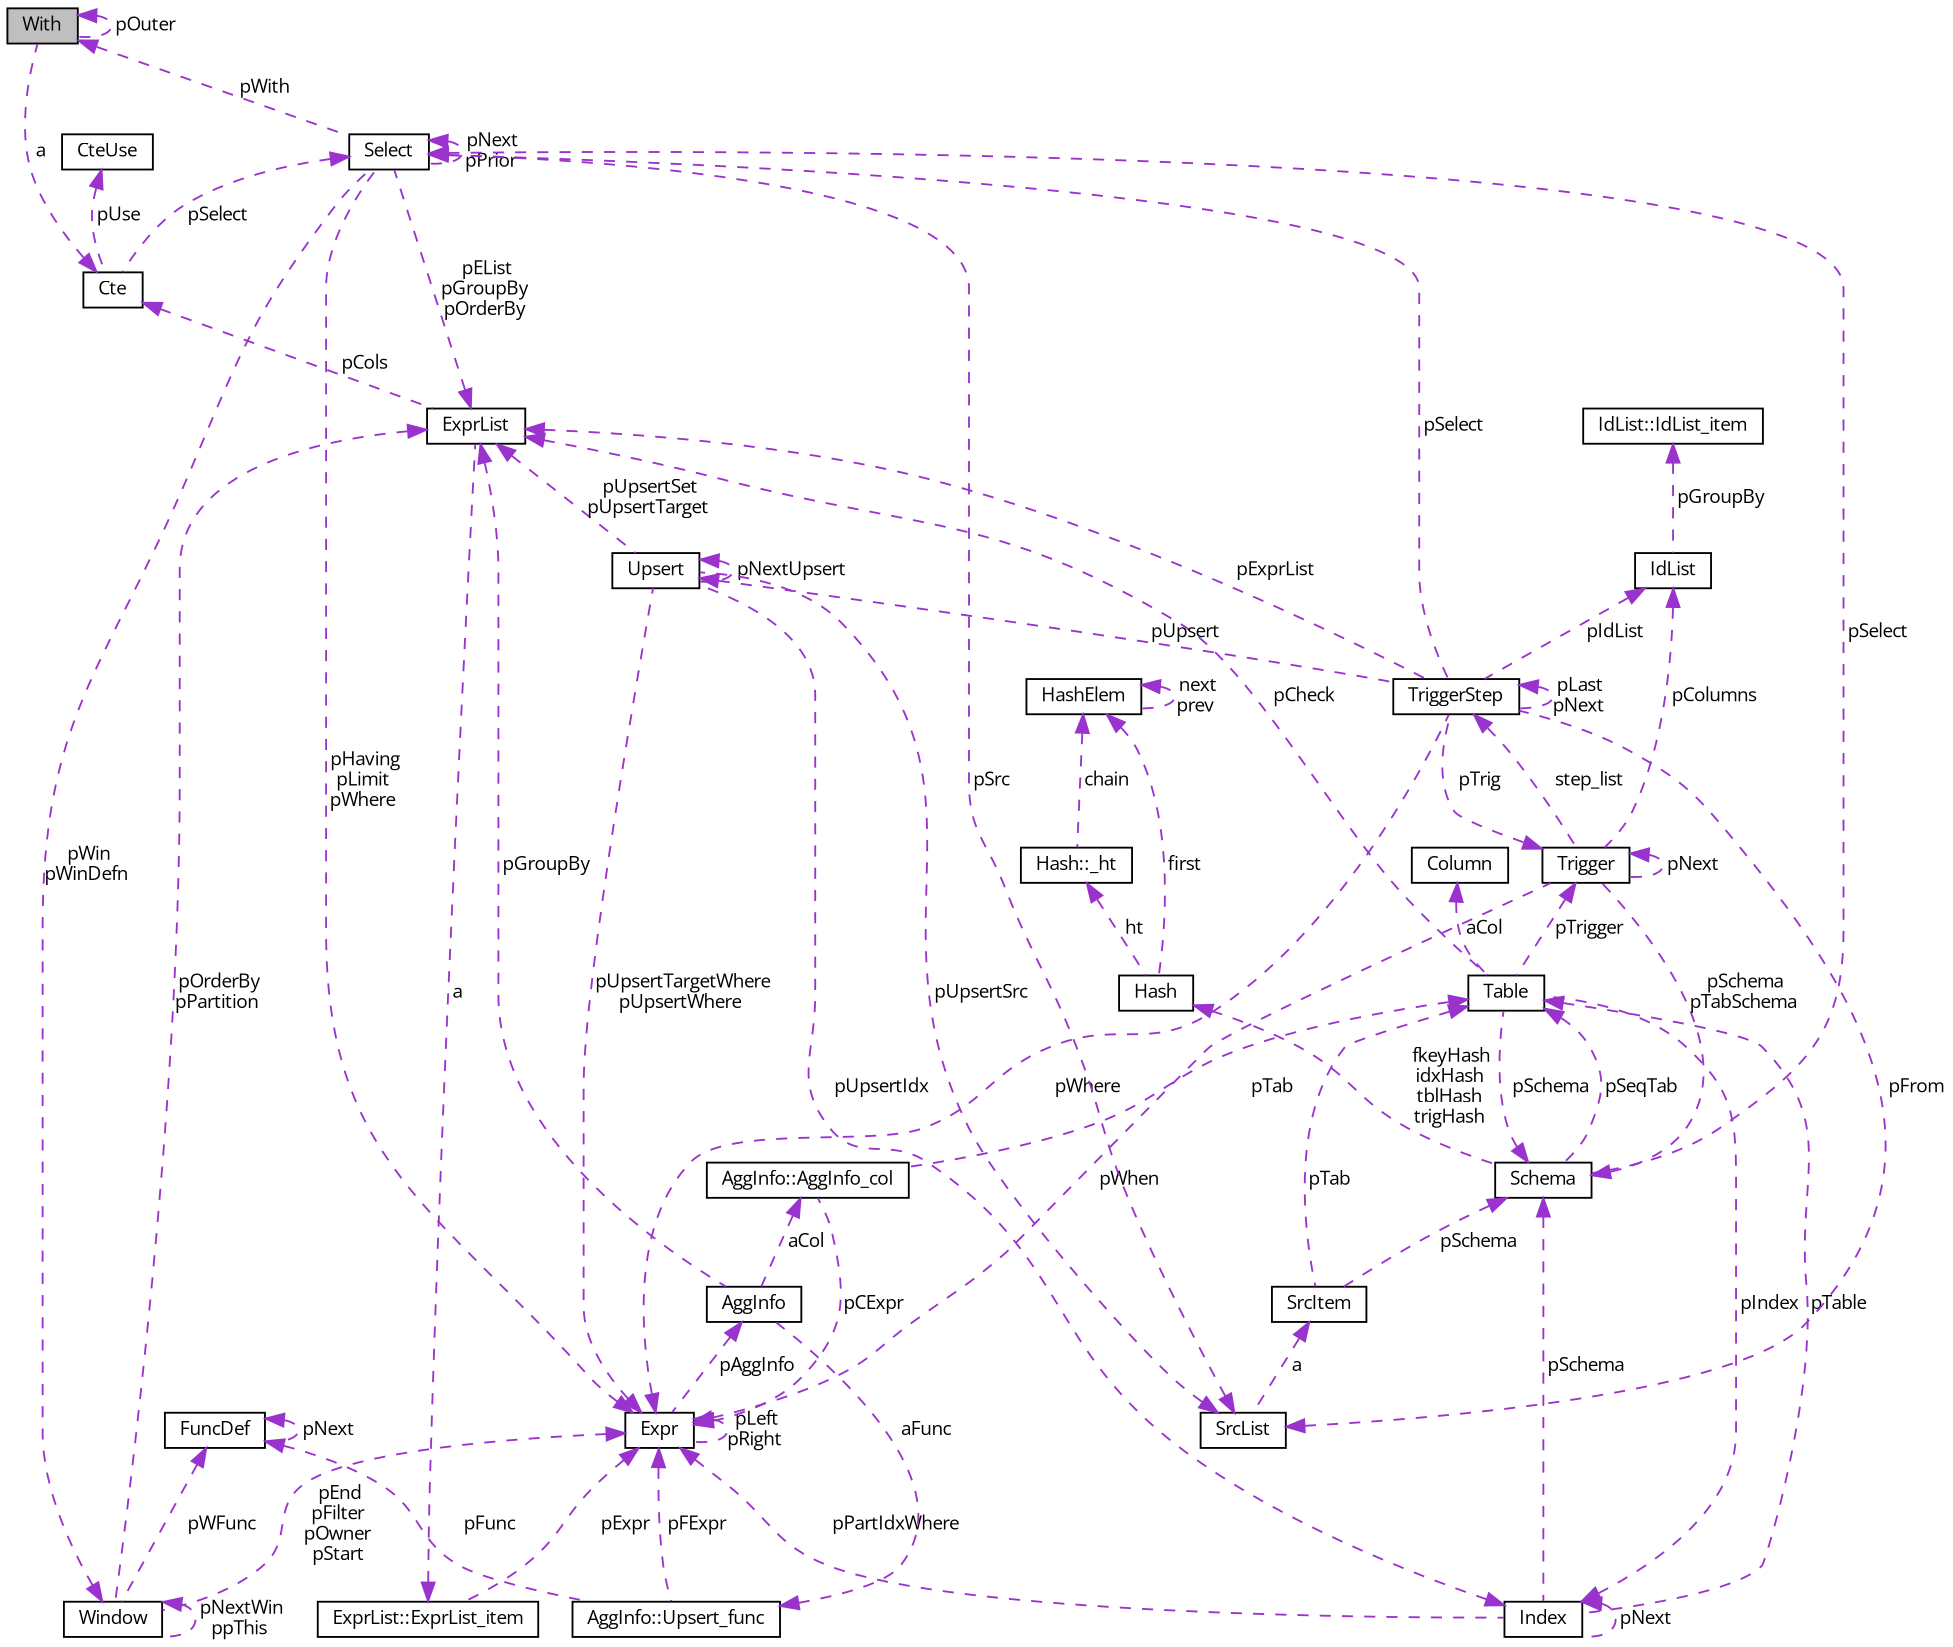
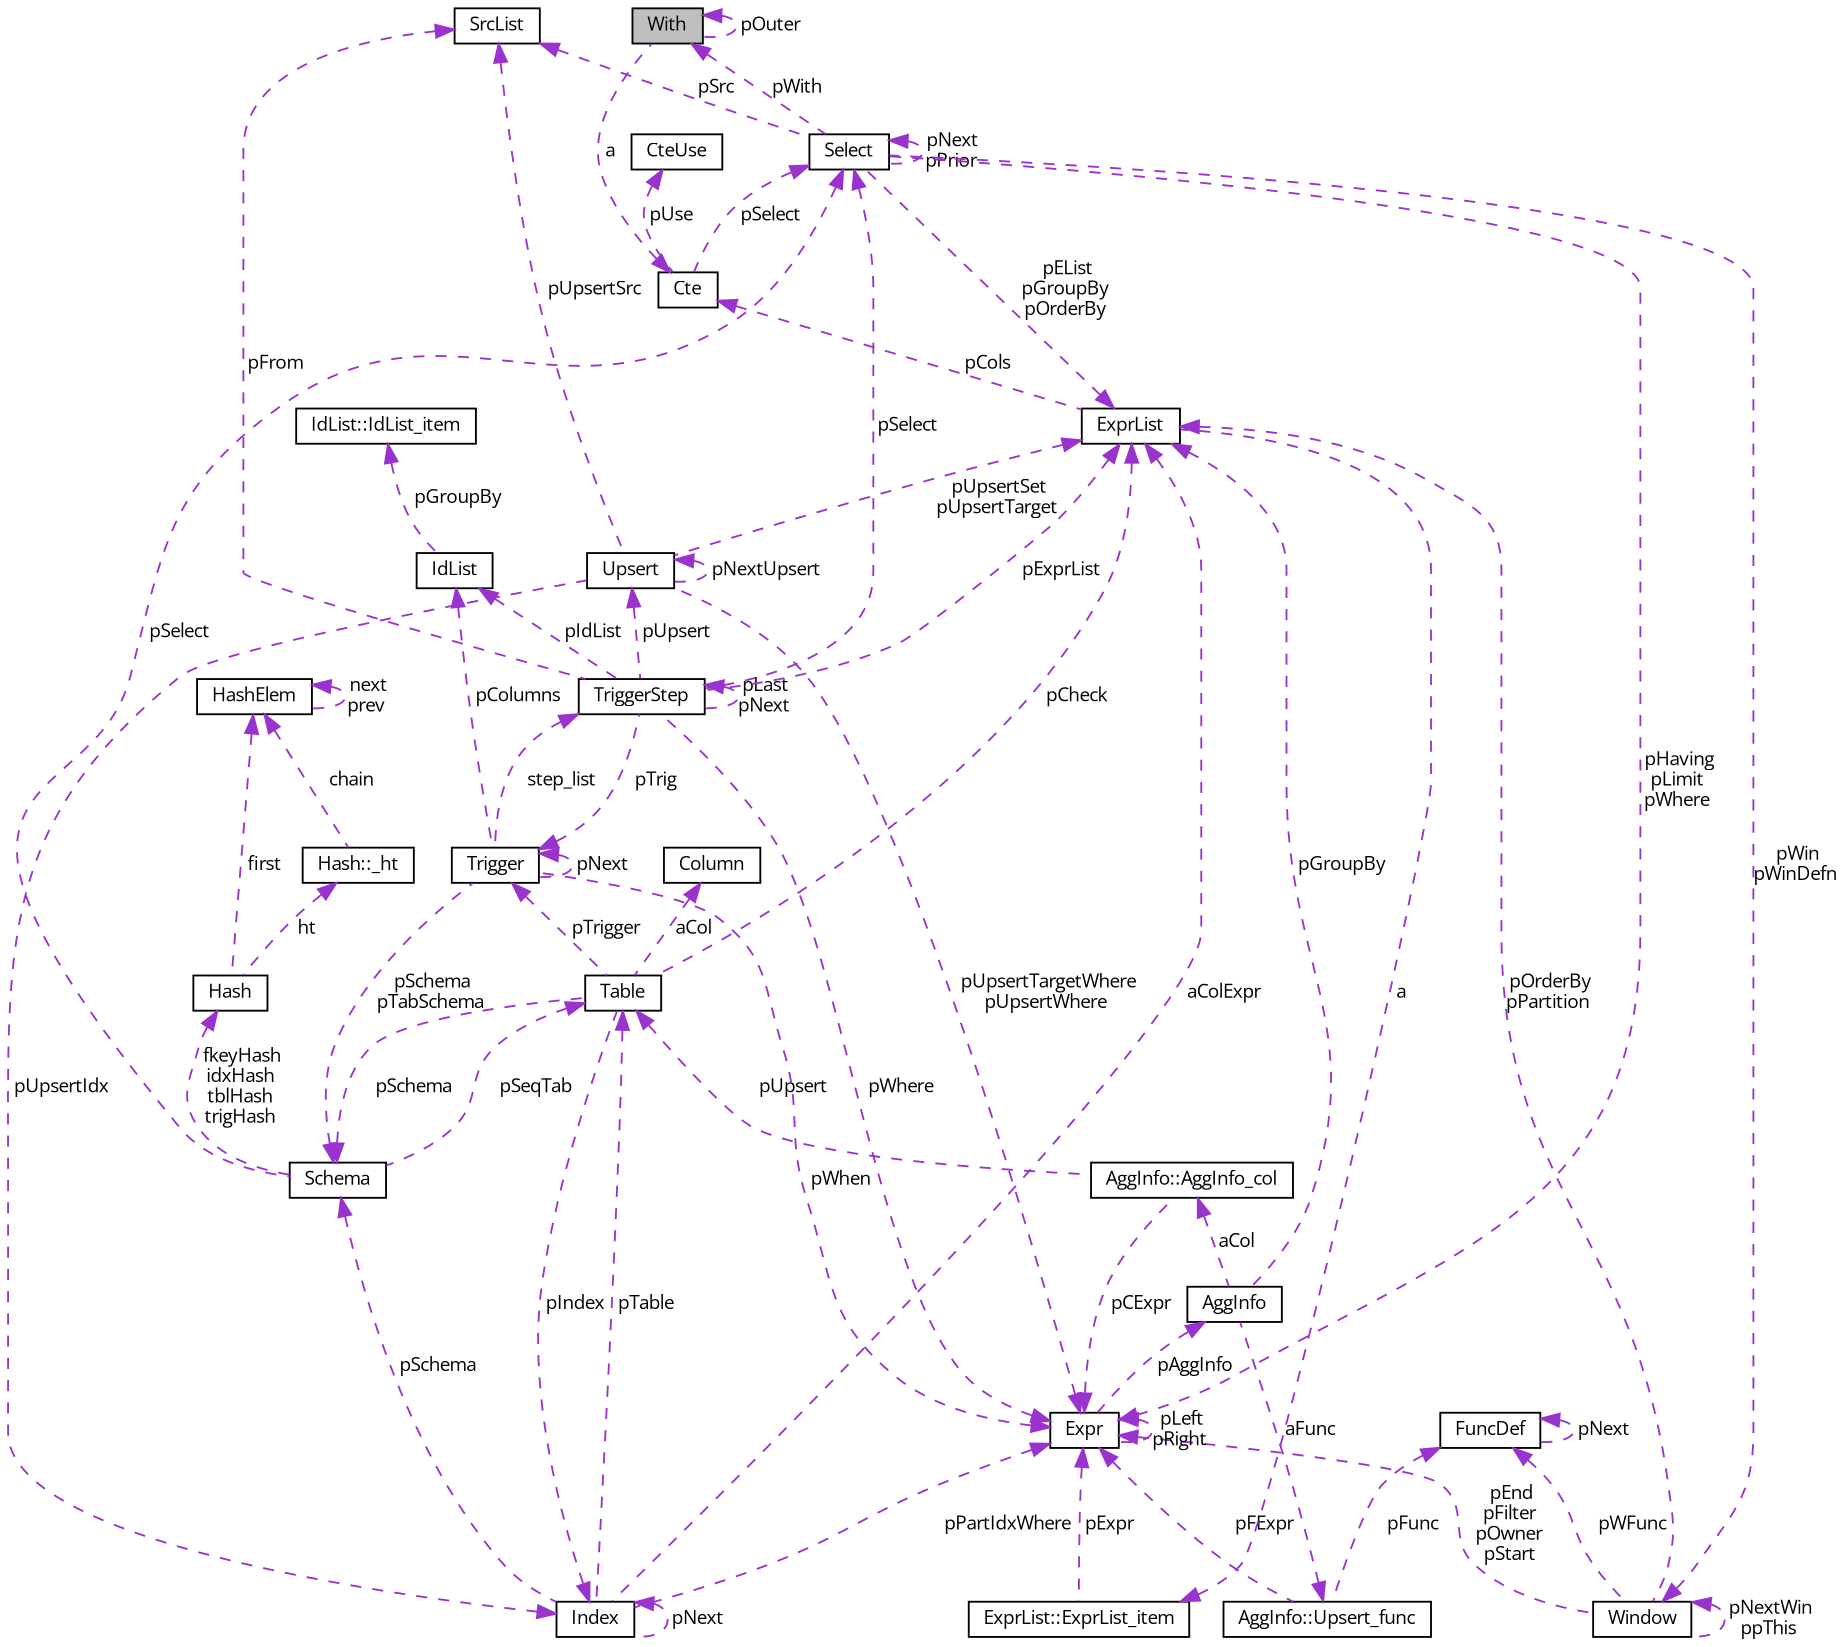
edge "AggInfo::AggInfo_col" -> "Table": label " pTab" -> " pUpsert"
edge "Index" -> "ExprList": added, label "aColExpr"
node "SrcItem": removed
